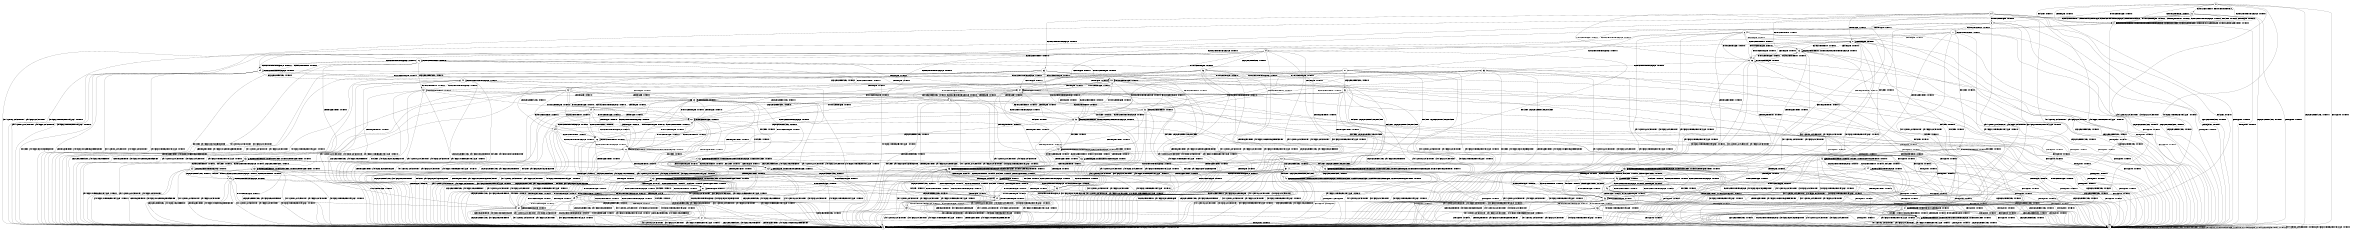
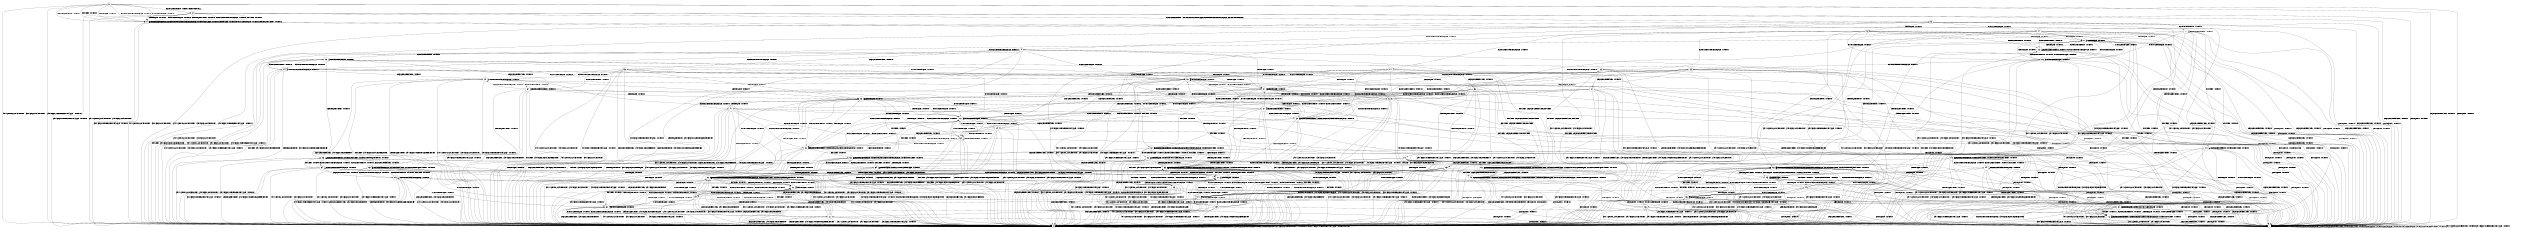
edge "s14" -> "s5": reversed
edge "s9" -> "s1": added, label "APPLICATION / TIMEOUT"
edge "s55" -> "s24": now "s55" -> "s8"
edge "s5" -> "s43": label "FINISHED / TIMEOUT" -> "CERTIFICATE_VERIFY / TIMEOUT"
edge "s11" -> "s1": label "APPLICATION / TIMEOUT" -> "APPLICATION / SOCKET_CLOSED"
edge "s38" -> "s69": added, label "CHANGE_CIPHER_SPEC / TIMEOUT"
edge "s62" -> "s51": now "s47" -> "s51"
edge "s49" -> "s22": label "CERTIFICATE / CLOSE" -> "CERTIFICATE / TIMEOUT"
